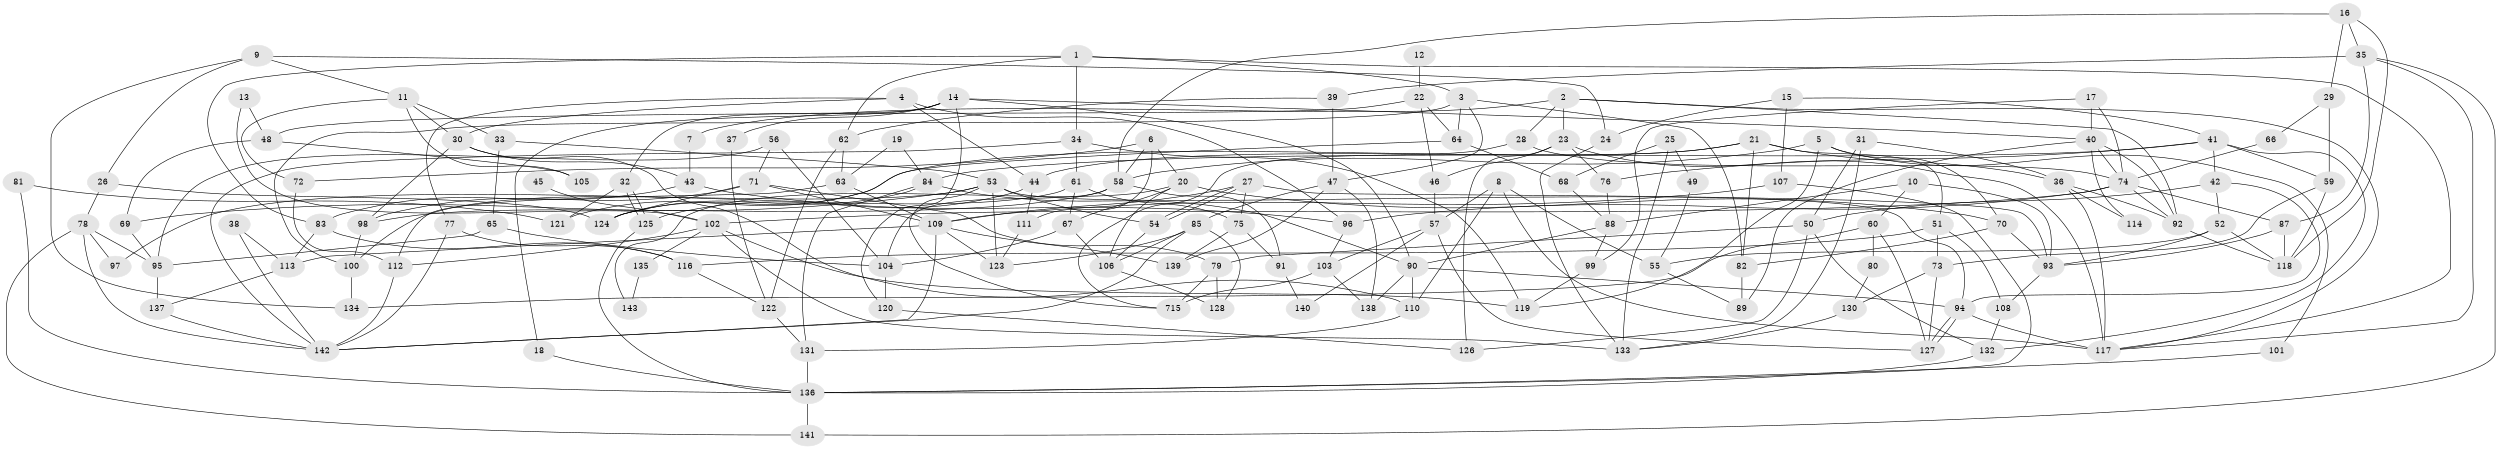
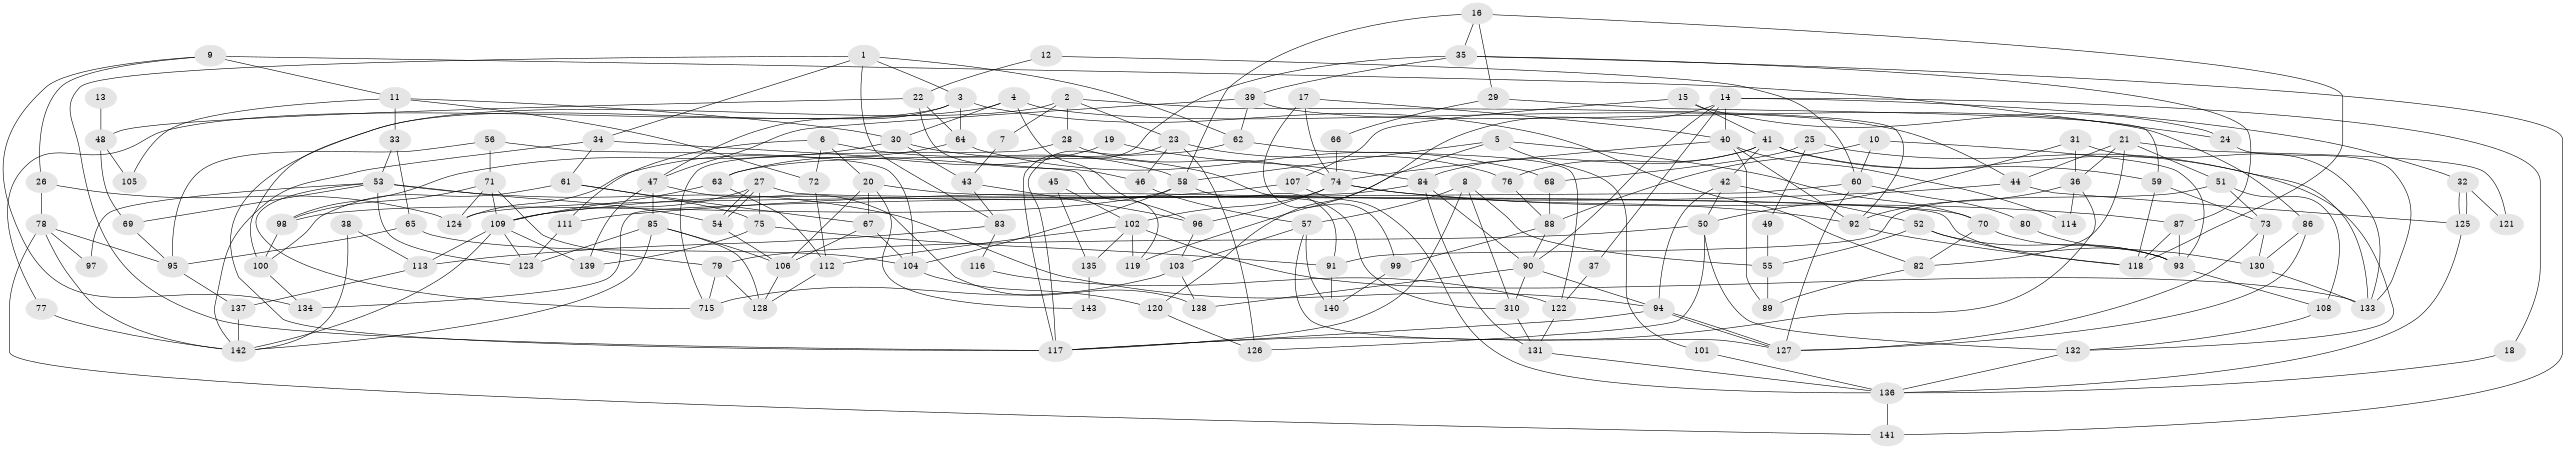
edge "12" -- "60": added
node "81": removed
edge "13" -- "102": removed
node "86": added
edge "45" -- "135": added
edge "77" -- "116": removed
edge "51" -- "116": now "51" -- "91"
edge "99" -- "119": now "99" -- "140"
node "110": label "110" -> "310"
edge "112" -- "142": now "112" -- "128"
